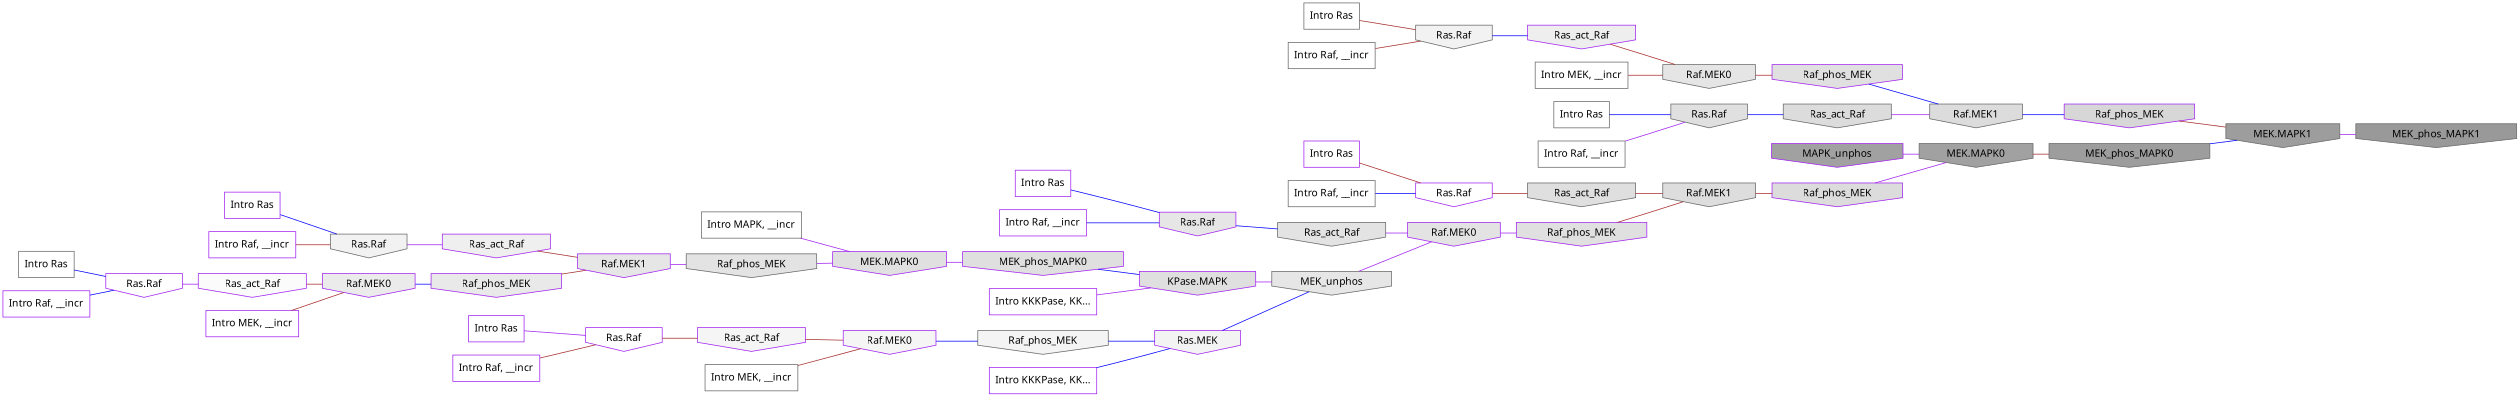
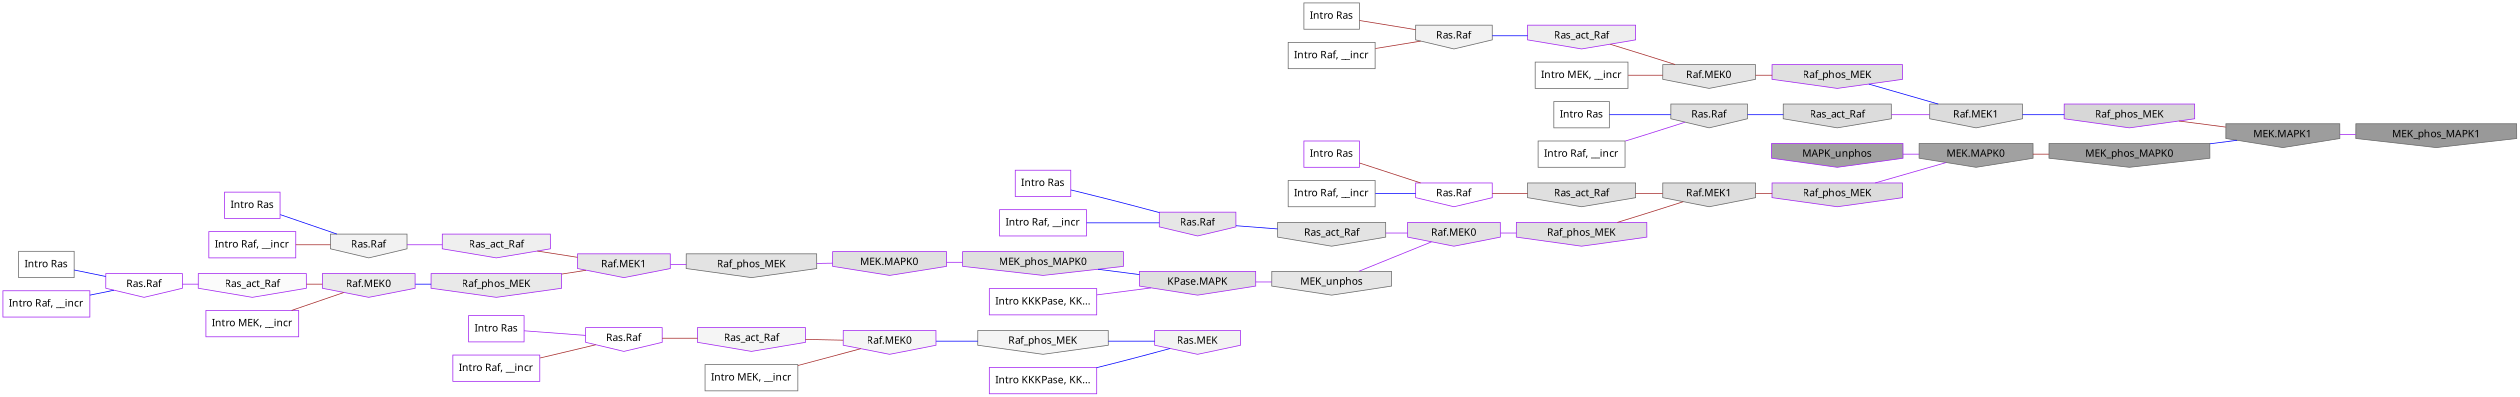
node "Intro MAPK, __incr": removed
edge "MEK_unphos" -- "Ras.MEK": removed
